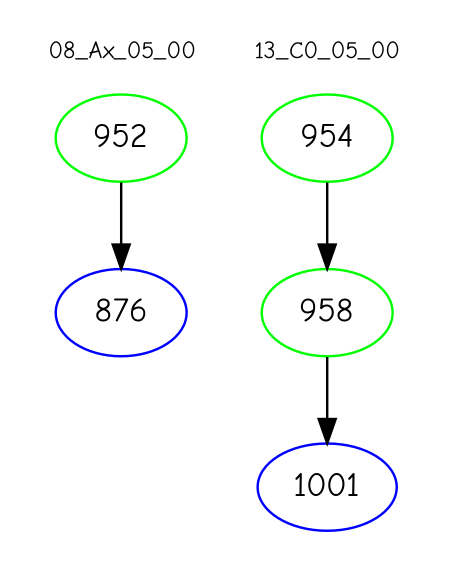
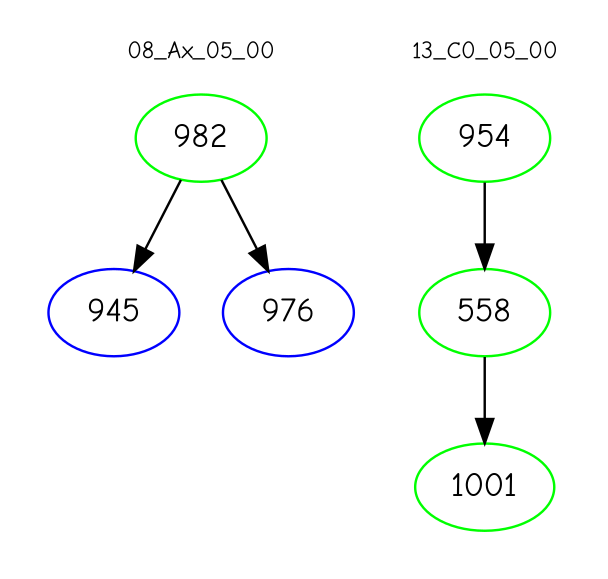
node "952": label "952" -> "982"
node "945": added
node "876": label "876" -> "976"
node "958": label "958" -> "558"
node "1001": color blue -> green
